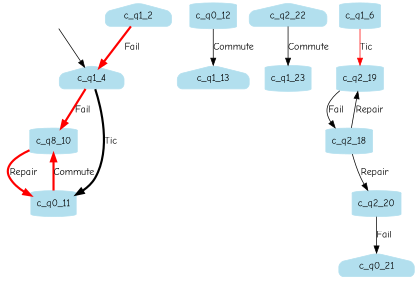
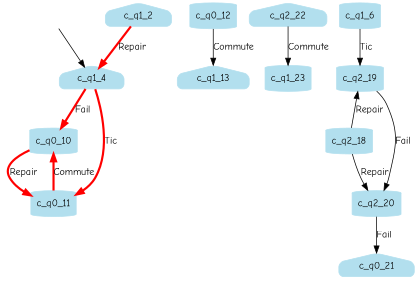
edge "c_q1_6" -> "c_q2_19": color red -> black
edge "c_q1_2" -> "c_q1_4": label "Fail" -> "Repair"
edge "c_q2_19" -> "c_q2_18": now "c_q2_19" -> "c_q2_20"
node "c_q8_10": label "c_q8_10" -> "c_q0_10"
edge "c_q1_4" -> "c_q0_11": color black -> red
